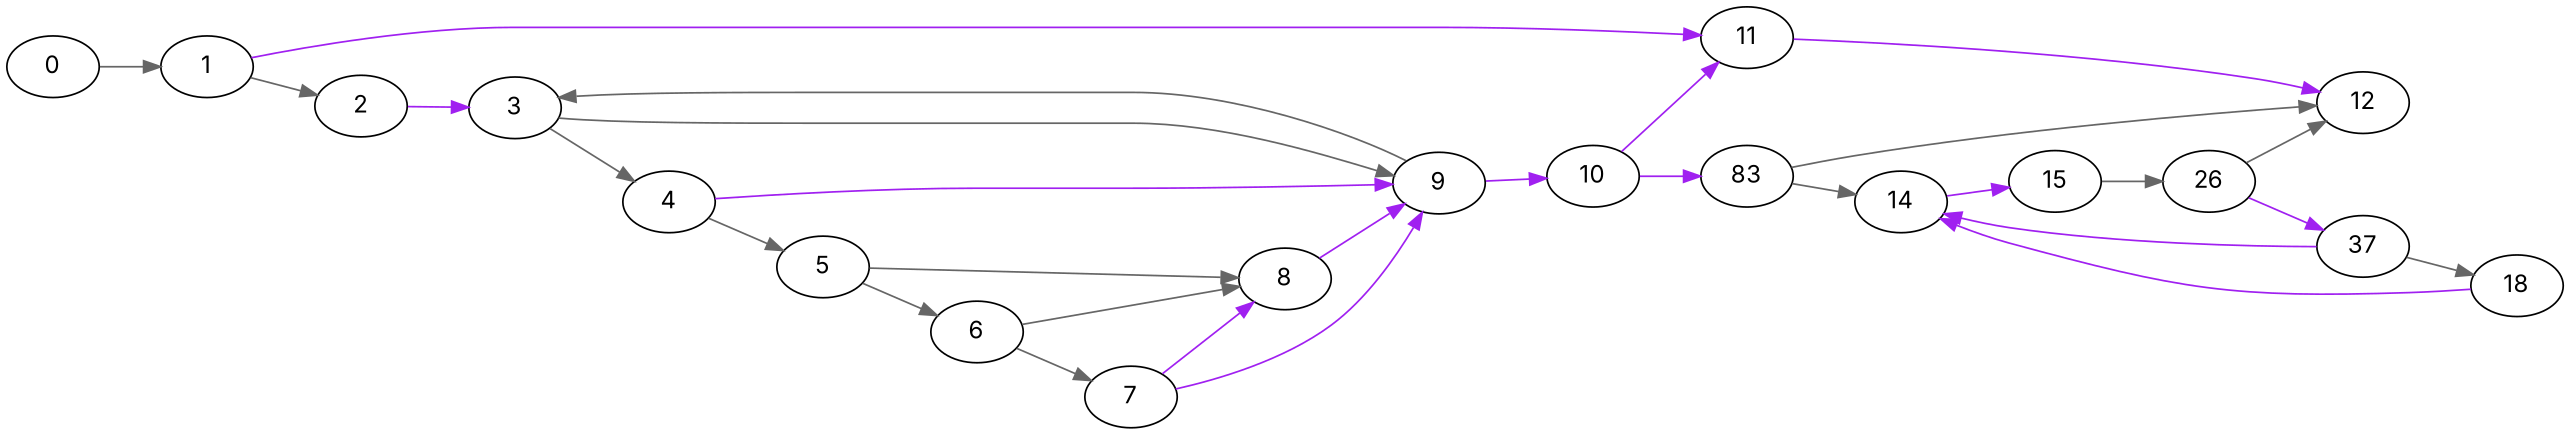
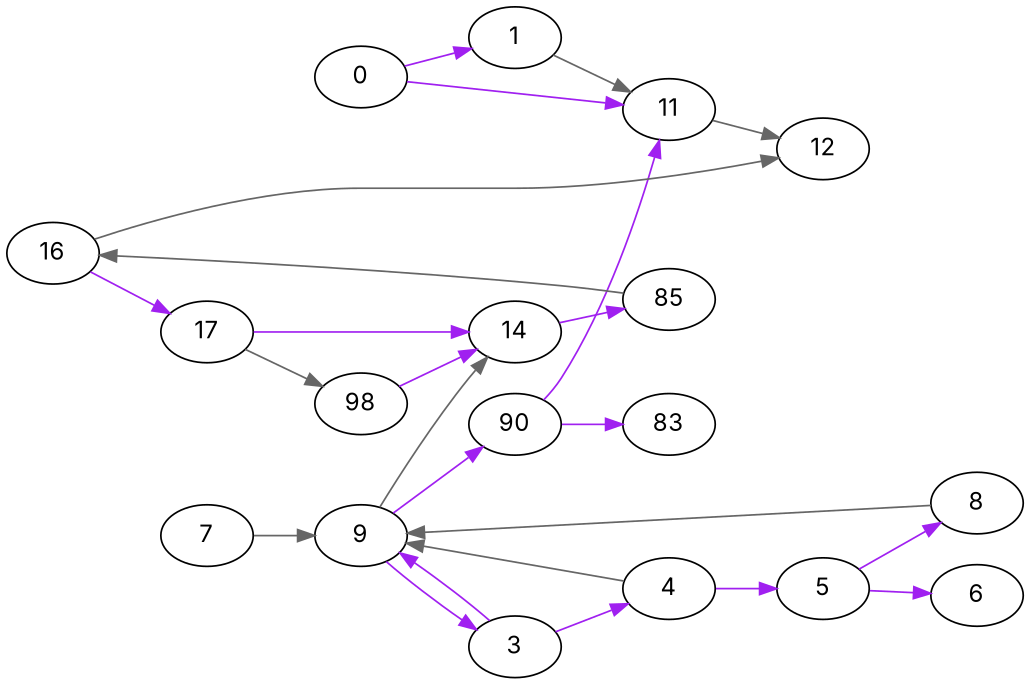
edge "1" -> "11": color purple -> gray40
edge "11" -> "12": color purple -> gray40
edge "0" -> "1": color gray40 -> purple
edge "0" -> "11": added
edge "9" -> "3": color gray40 -> purple
node "2": removed
edge "3" -> "9": color gray40 -> purple
edge "83" -> "12": removed
edge "3" -> "4": color gray40 -> purple
node "10": label "10" -> "90"
node "15": label "15" -> "85"
node "26": label "26" -> "16"
edge "4" -> "9": color purple -> gray40
edge "83" -> "14": now "9" -> "14"
edge "4" -> "5": color gray40 -> purple
edge "8" -> "9": color purple -> gray40
node "37": label "37" -> "17"
edge "5" -> "8": color gray40 -> purple
node "18": label "18" -> "98"
edge "5" -> "6": color gray40 -> purple
edge "6" -> "8": removed
edge "7" -> "9": color purple -> gray40
edge "7" -> "8": removed
edge "6" -> "7": removed
